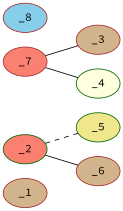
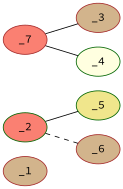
node "_8": removed
edge "_5" -- "_2": style dashed -> solid
edge "_2" -- "_6": style solid -> dashed
